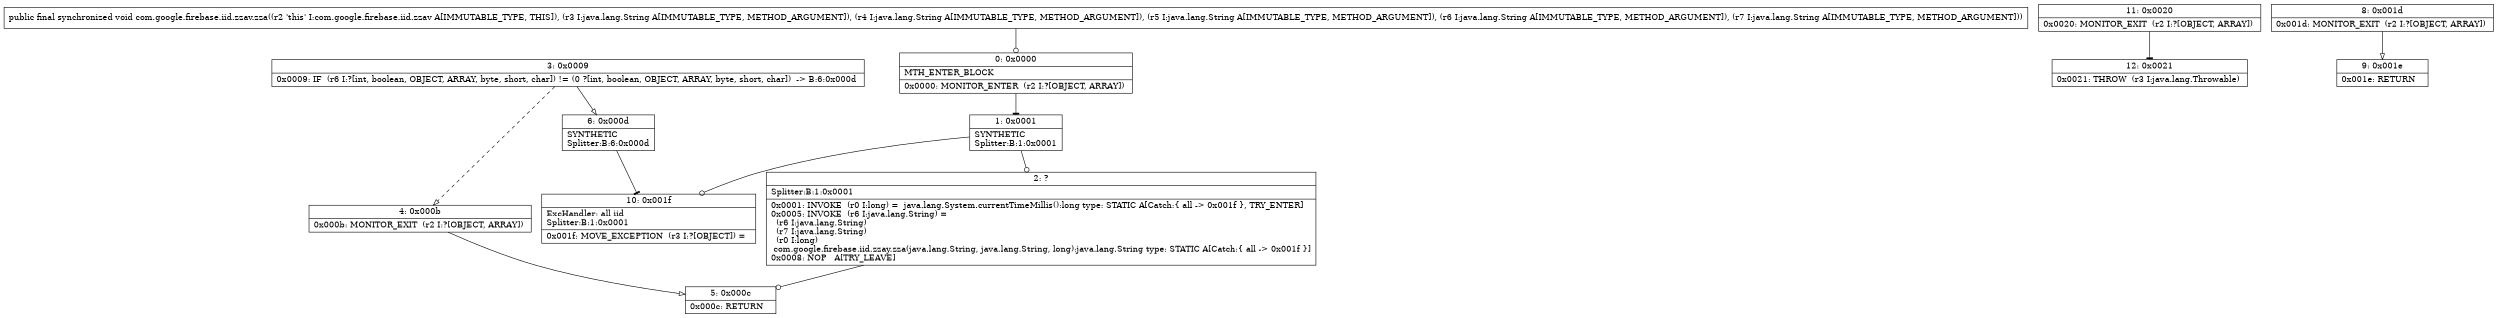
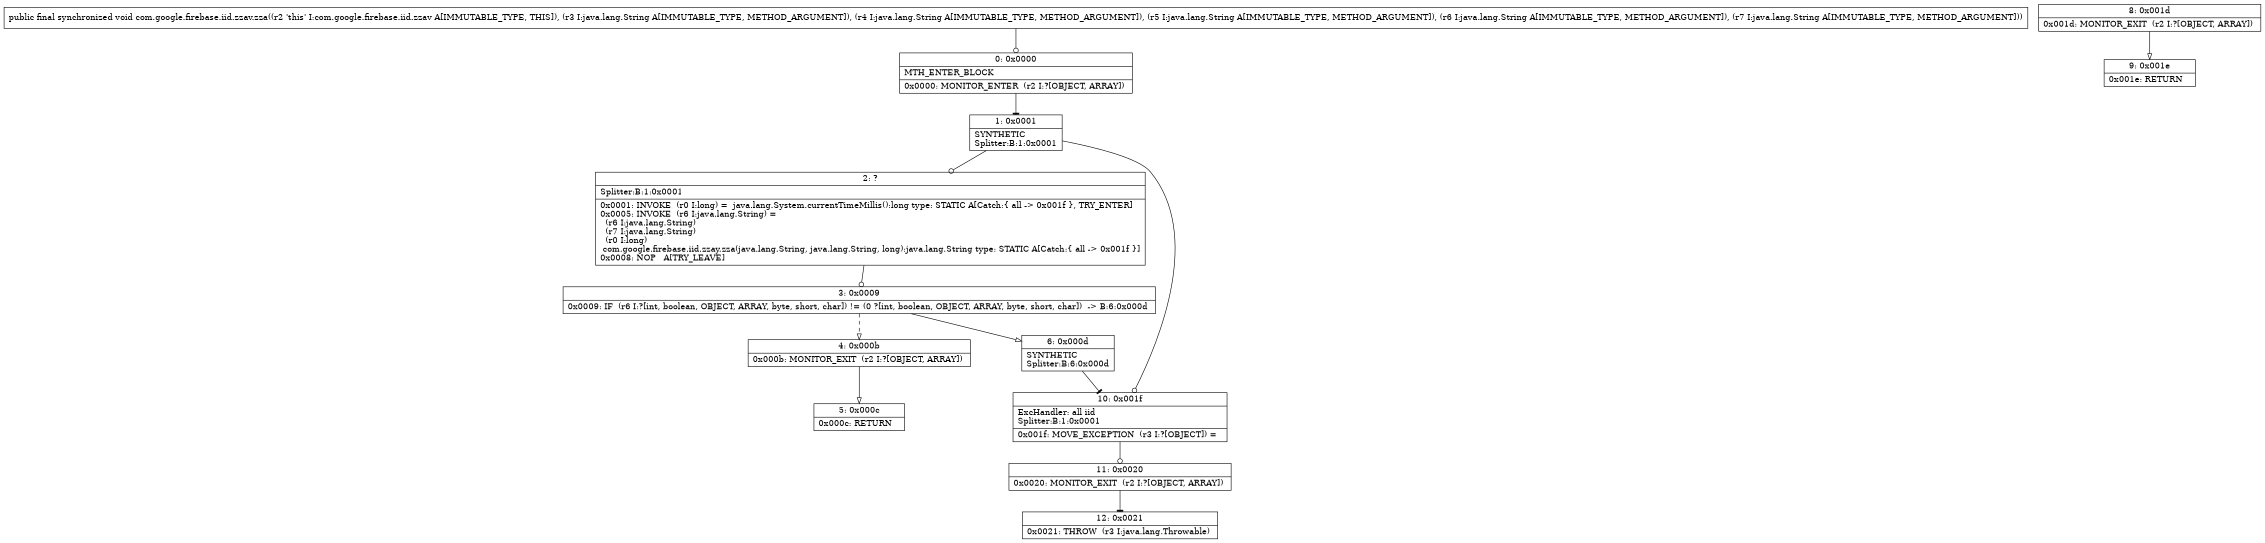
edge "2: ?" -> "5: 0x000c": now "2: ?" -> "3: 0x0009"
edge "10: 0x001f" -> "11: 0x0020": added
